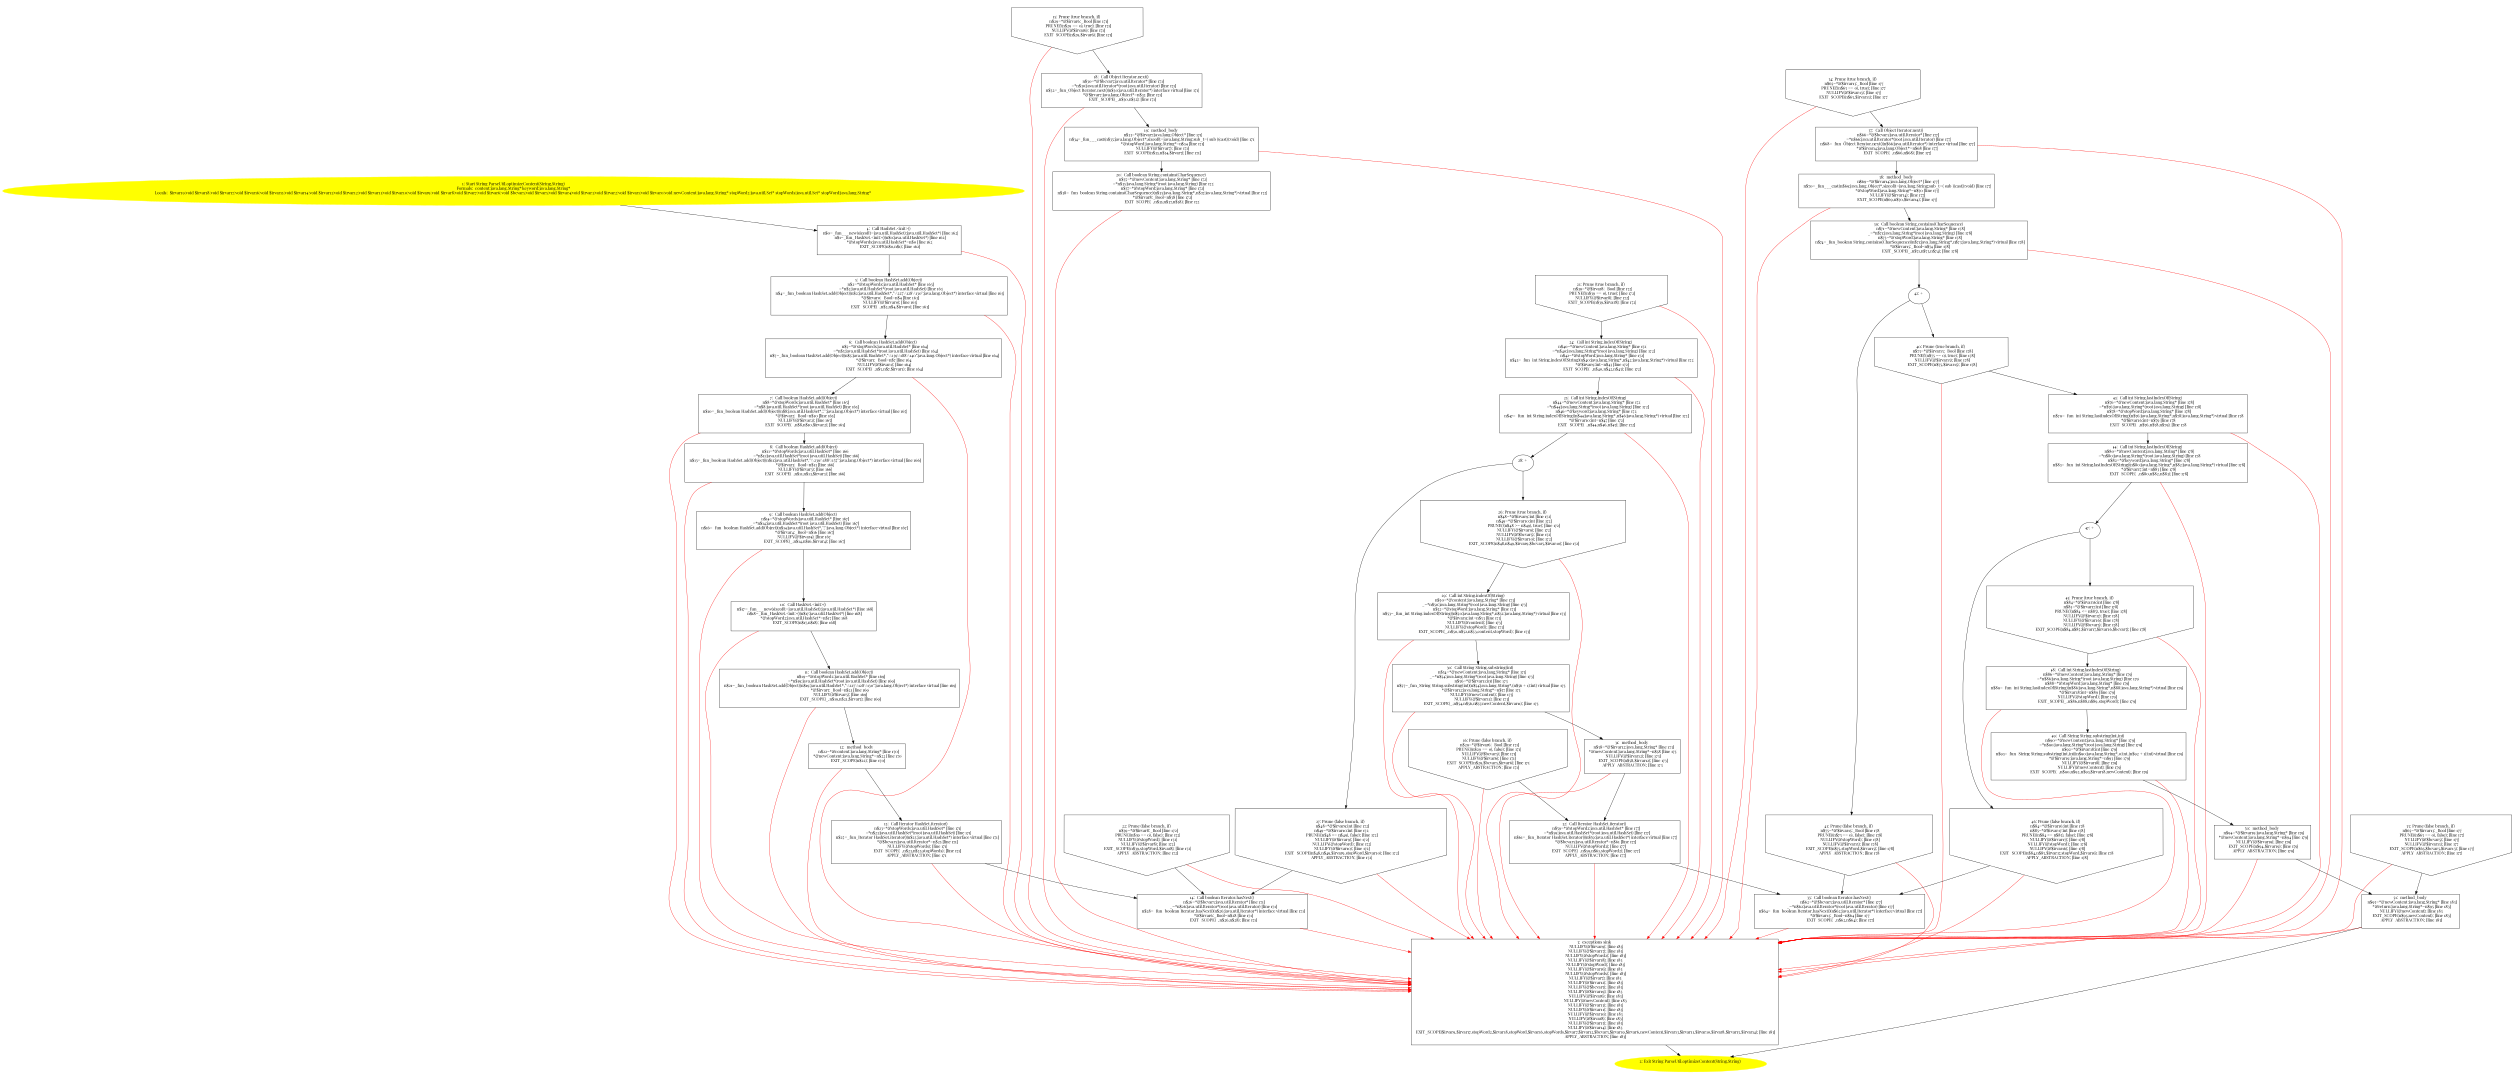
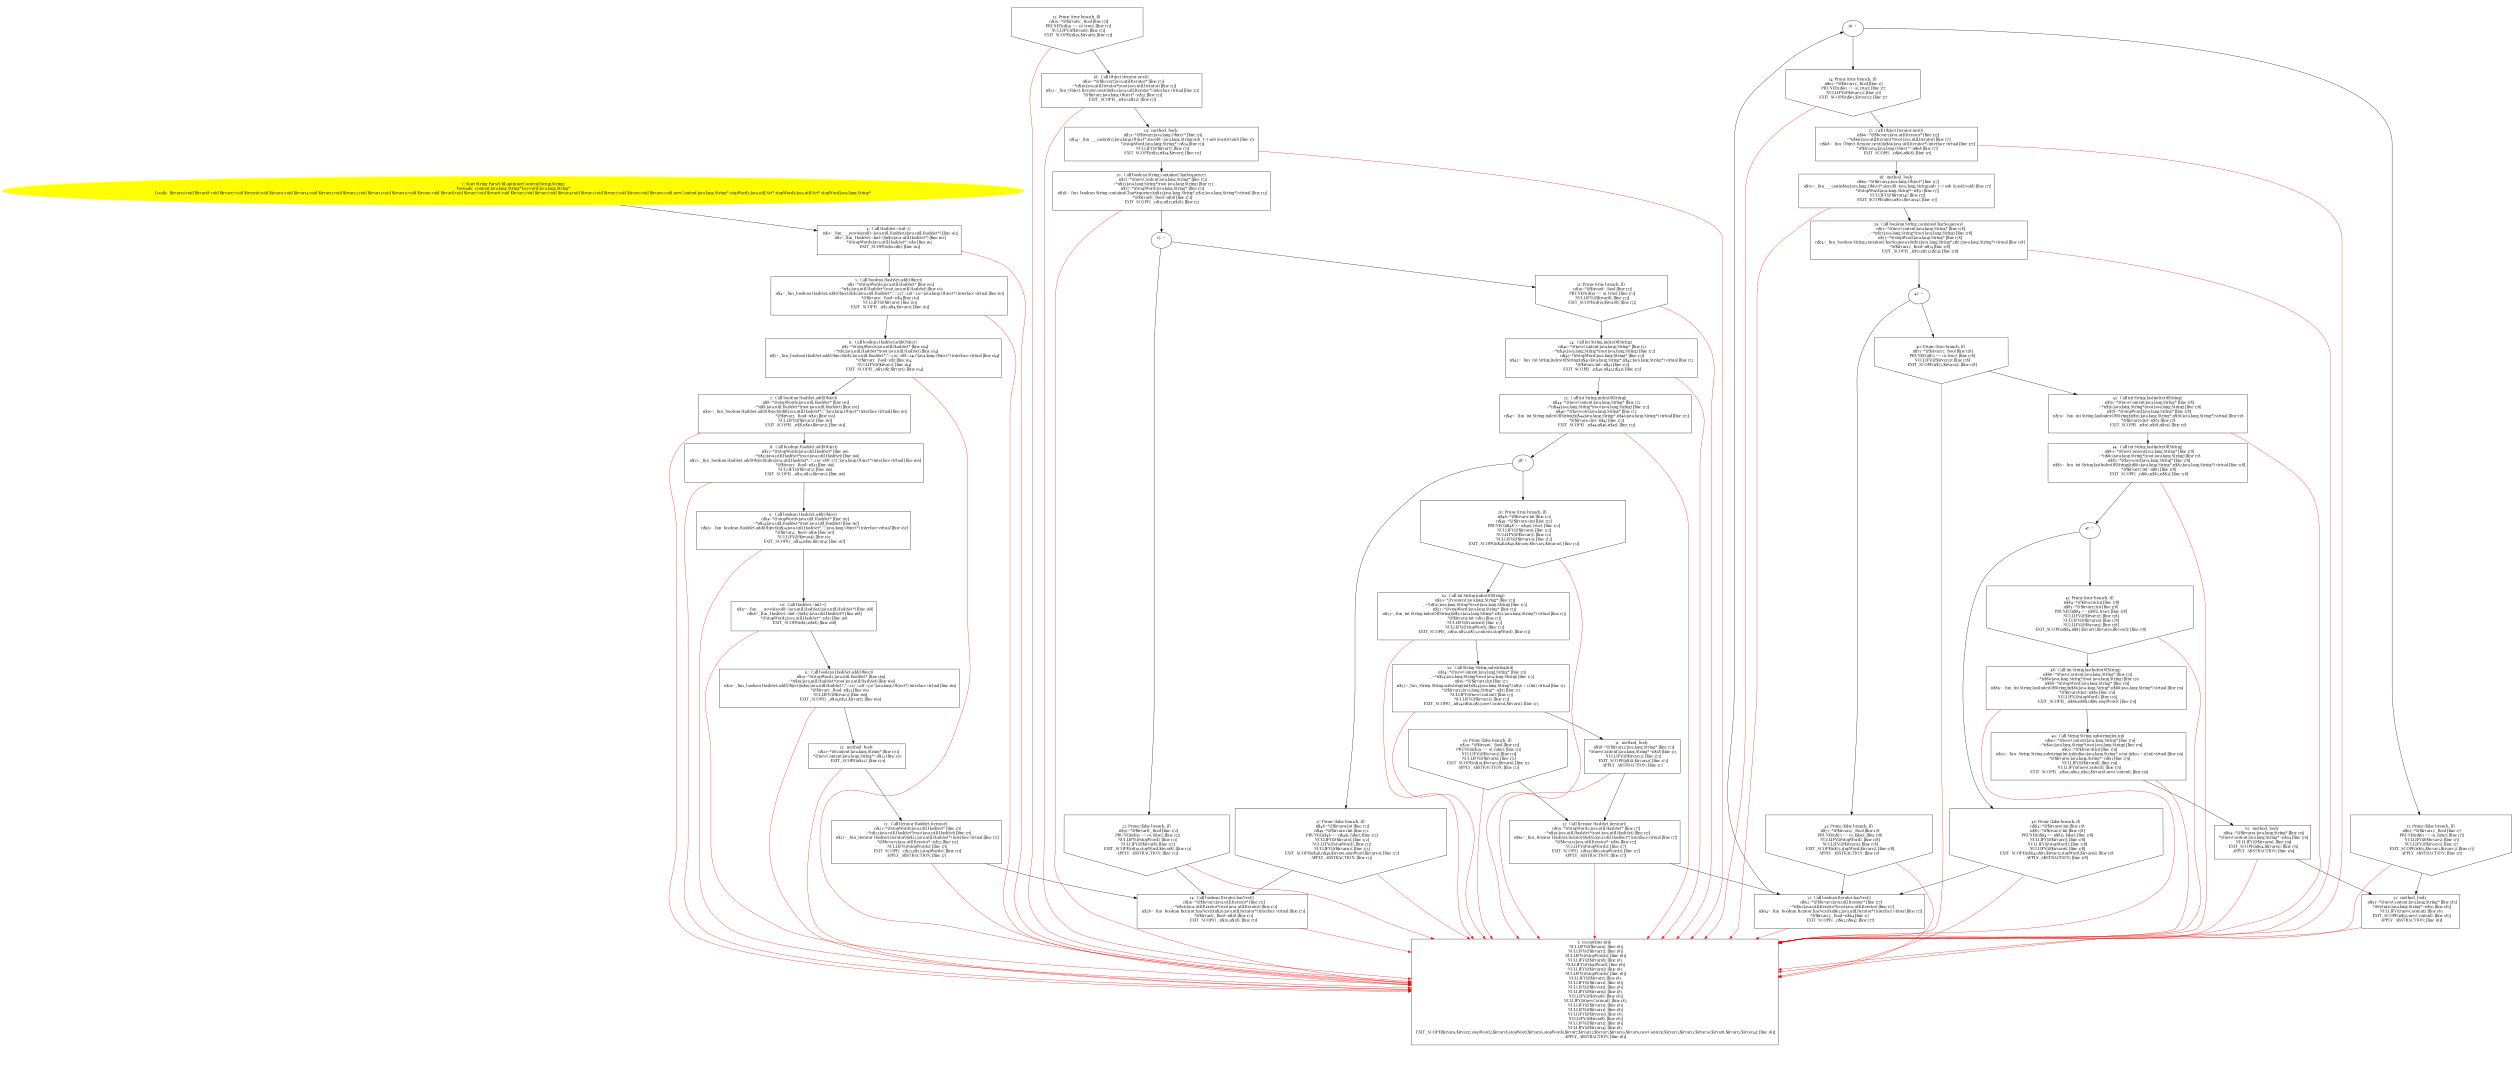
node "36: +": added
node "23: +": added
node "2: Exit String ParseUtil.optimizeContent(String,String)": removed
